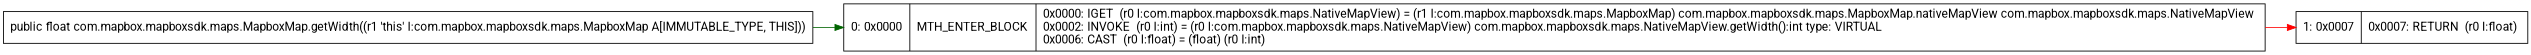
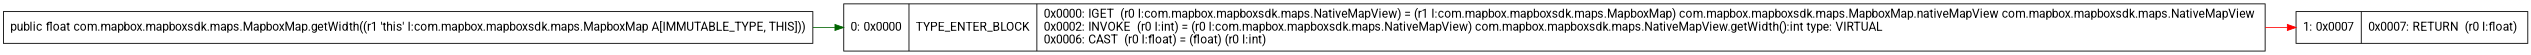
node "0: 0x0000": text "MTH_ENTER_BLOCK" -> "TYPE_ENTER_BLOCK"
